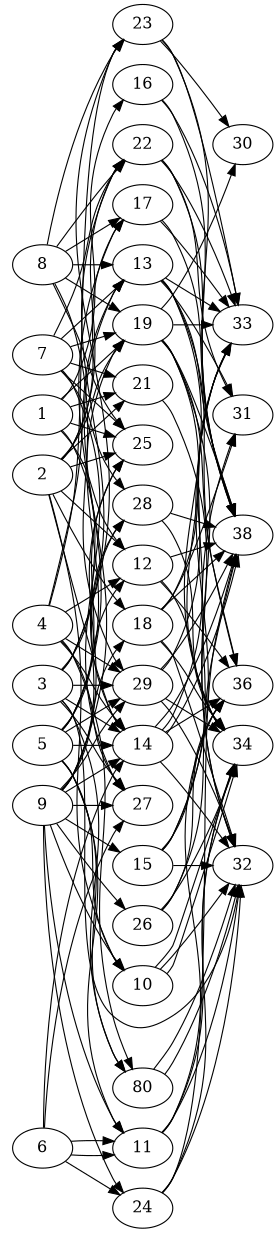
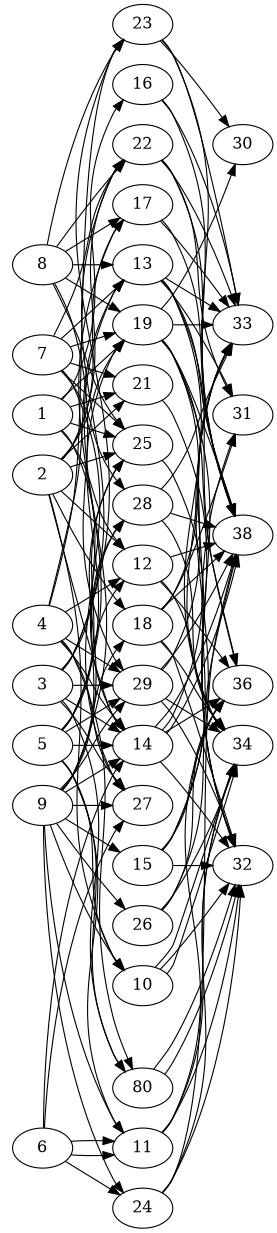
edge "28" -> "33": added
edge "3" -> "32": now "25" -> "32"
